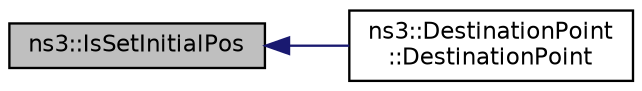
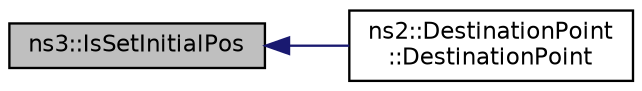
node "ns3::DestinationPoint ::DestinationPoint": label "ns3::DestinationPoint ::DestinationPoint" -> "ns2::DestinationPoint ::DestinationPoint"
